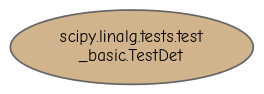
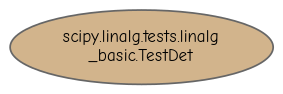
node "scipy.linalg.tests.test _basic.TestDet": label "scipy.linalg.tests.test _basic.TestDet" -> "scipy.linalg.tests.linalg _basic.TestDet"
